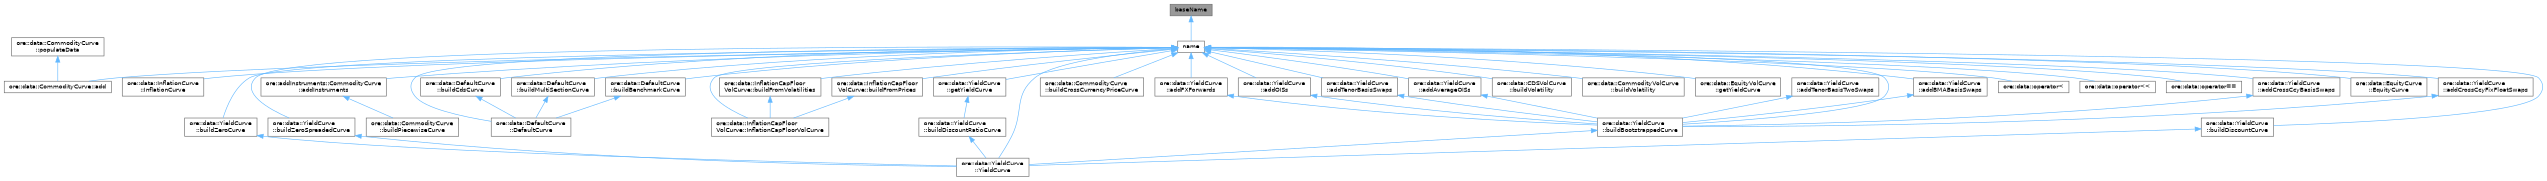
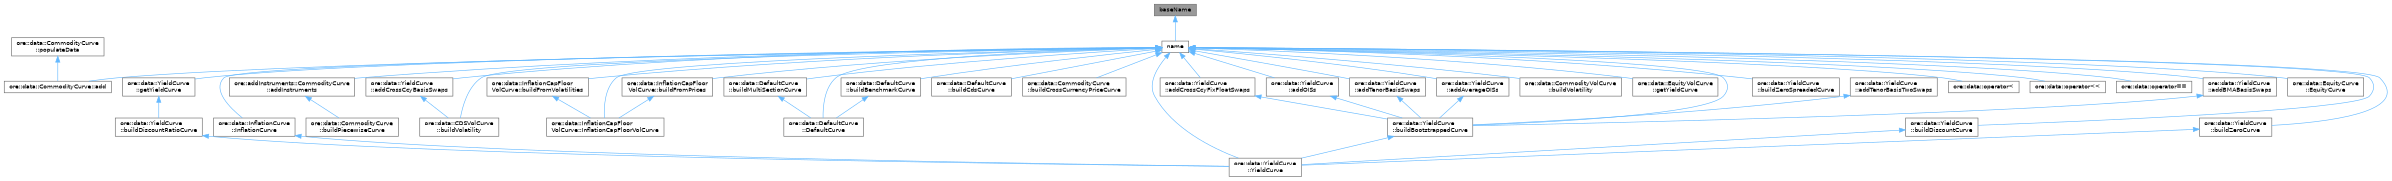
node "ore::data::YieldCurve ::addFXForwards": removed
edge "ore::data::DefaultCurve ::DefaultCurve" -> "ore::data::DefaultCurve ::buildCdsCurve": removed
edge "ore::data::YieldCurve ::buildBootstrappedCurve" -> "ore::data::YieldCurve ::addCrossCcyBasisSwaps": now "ore::data::CDSVolCurve ::buildVolatility" -> "ore::data::YieldCurve ::addCrossCcyBasisSwaps"
edge "ore::data::YieldCurve ::YieldCurve" -> "ore::data::YieldCurve ::buildZeroSpreadedCurve": now "ore::data::YieldCurve ::YieldCurve" -> "ore::data::InflationCurve ::InflationCurve"
